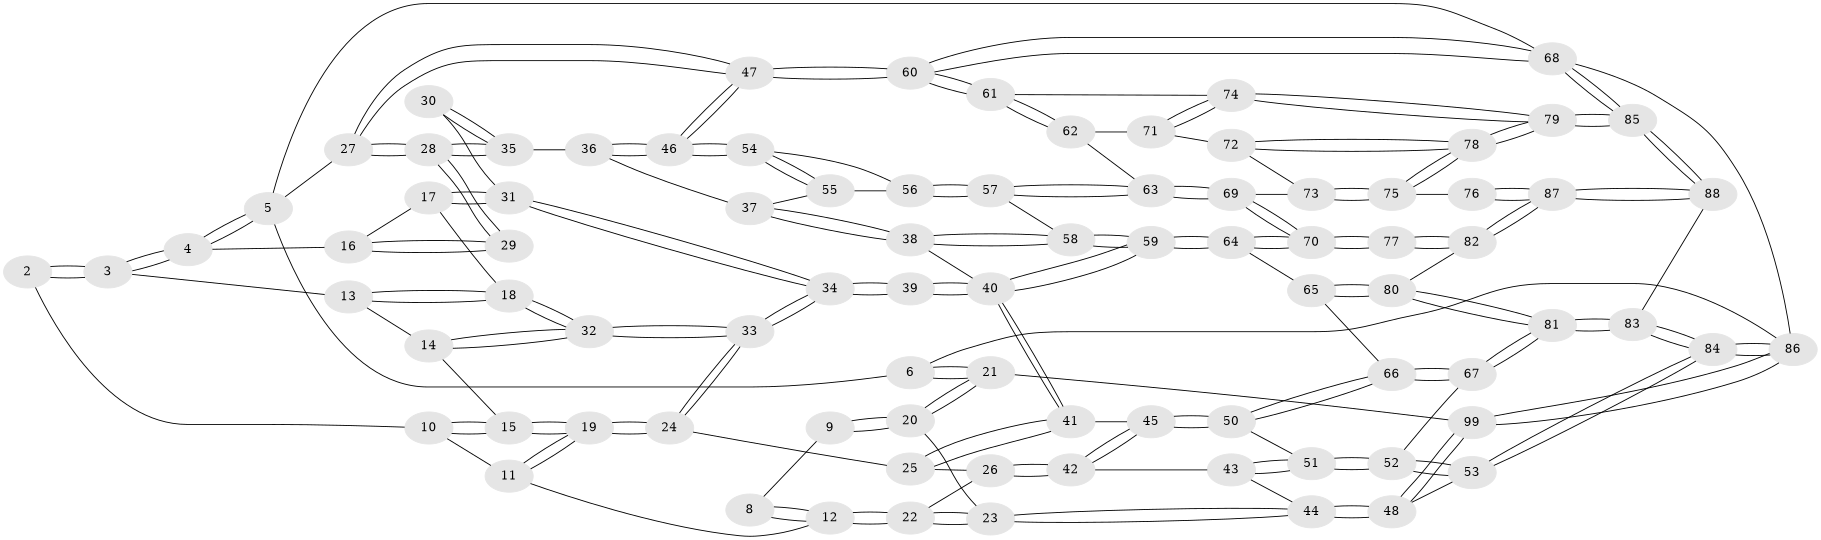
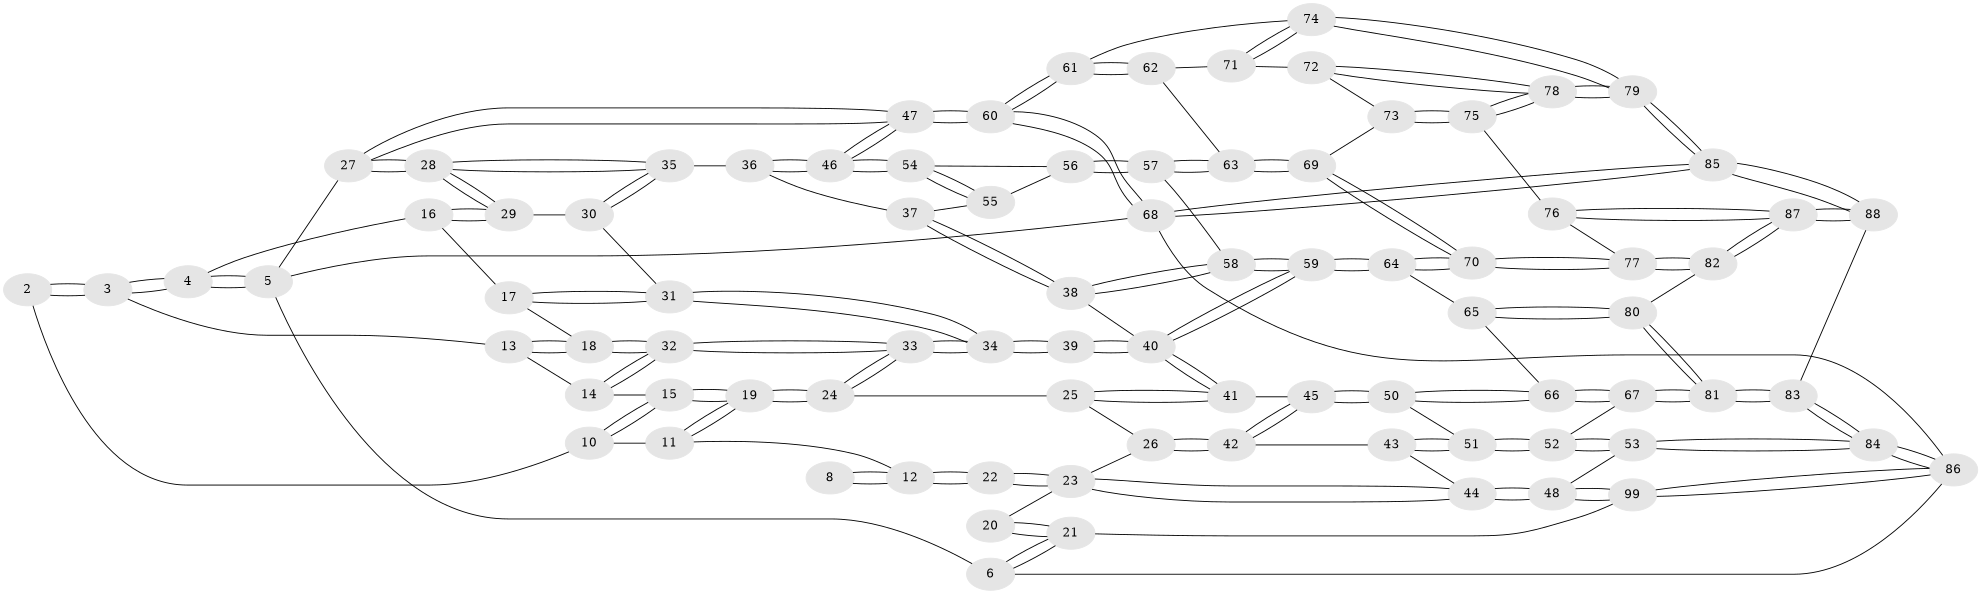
edge "29" -- "30": added
edge "76" -- "77": added
node "9": removed
edge "26" -- "22": now "26" -- "23"
